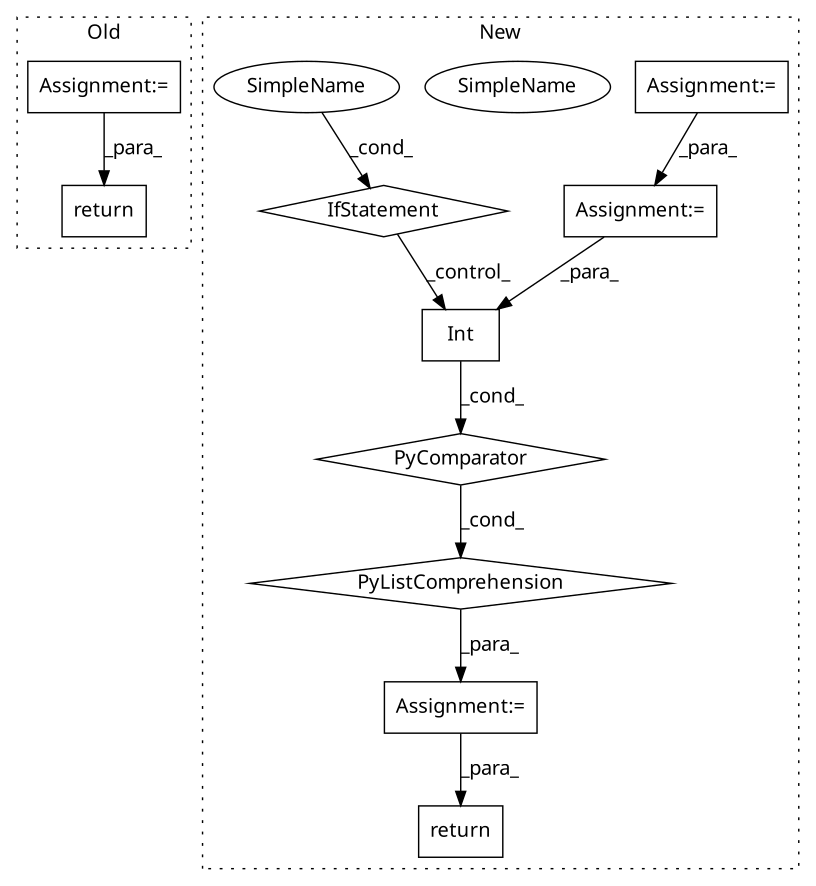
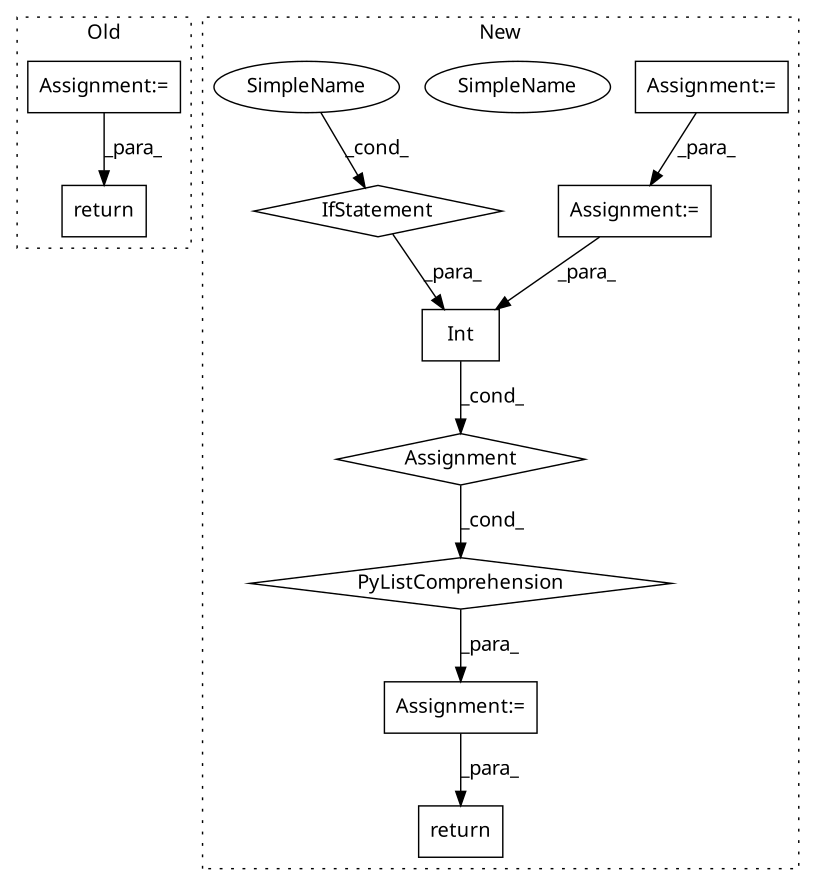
edge "IfStatement" -> "Int": label "_control_" -> "_para_"
node "PyComparator": label "PyComparator" -> "Assignment"
